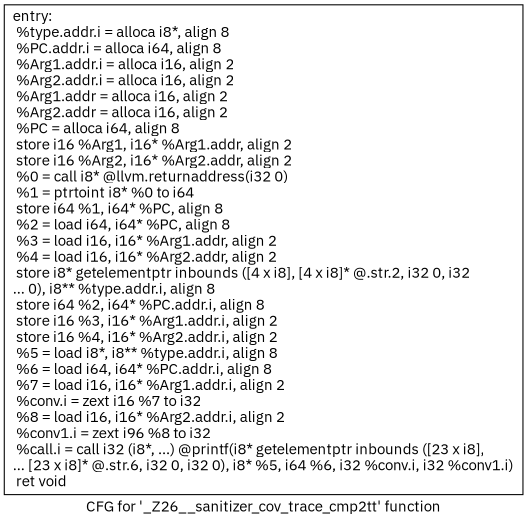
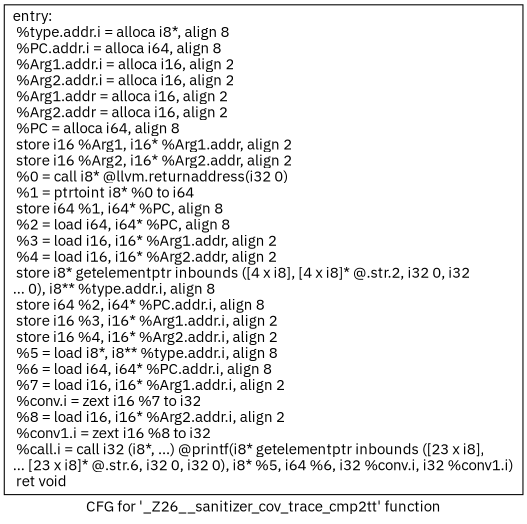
node "entry:": text "%conv1.i = zext i96 %8 to i32" -> "%conv1.i = zext i16 %8 to i32"
